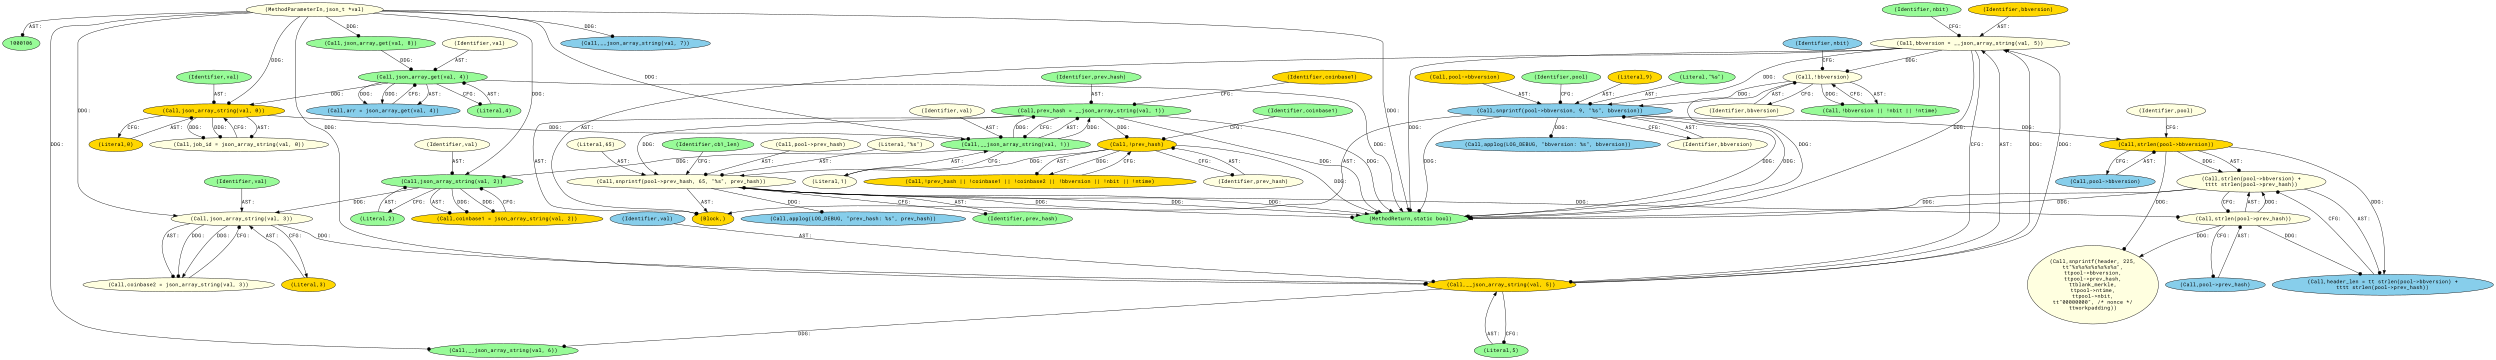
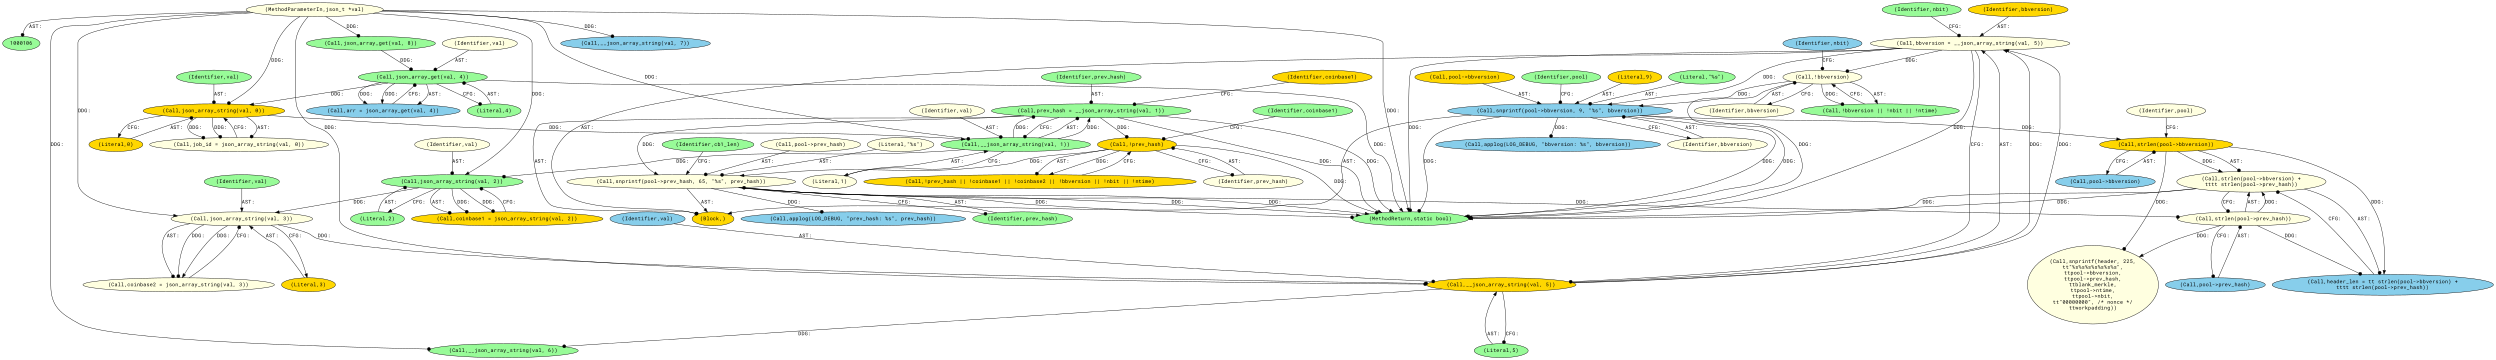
node "(Literal,65)": removed
